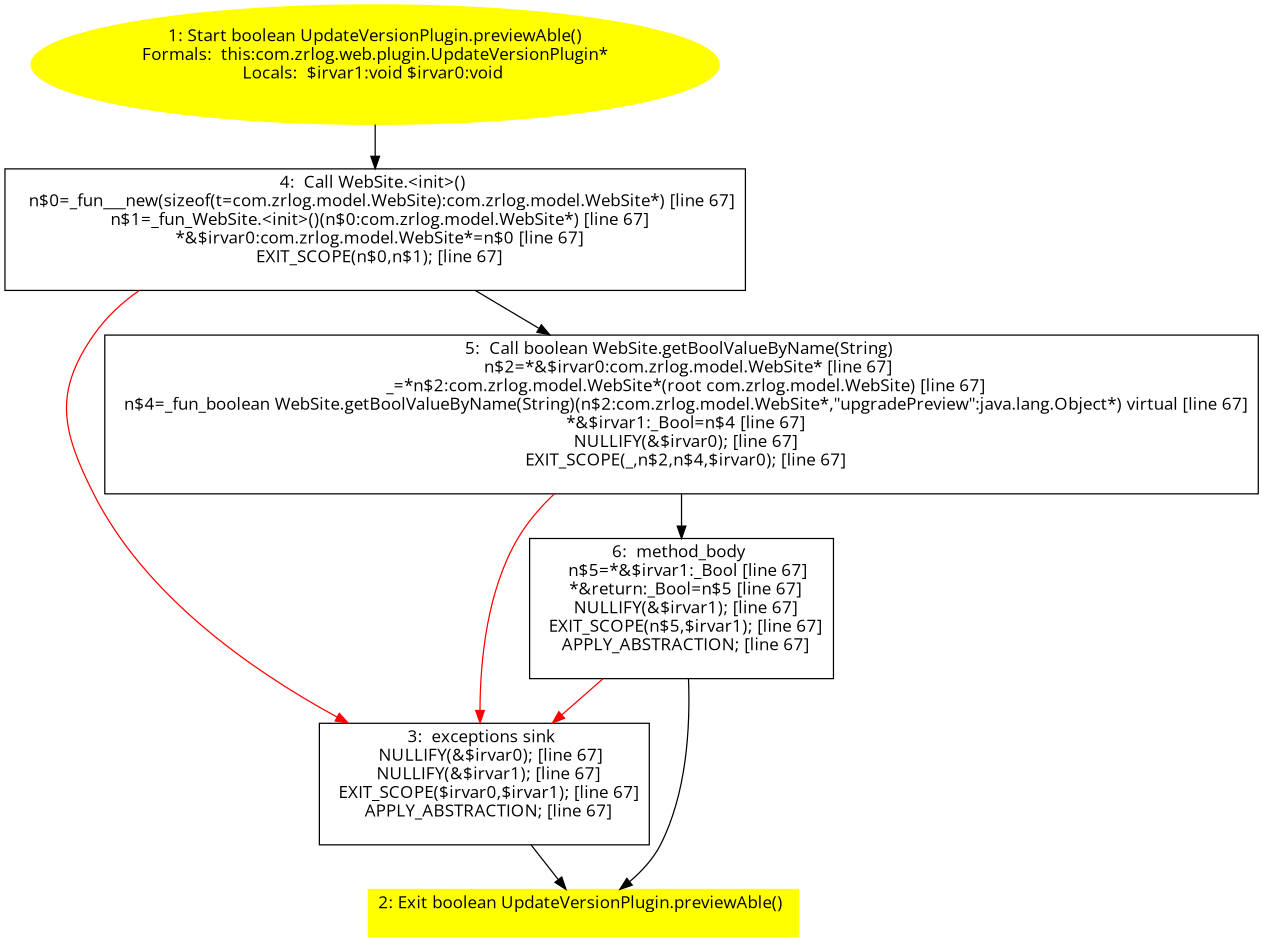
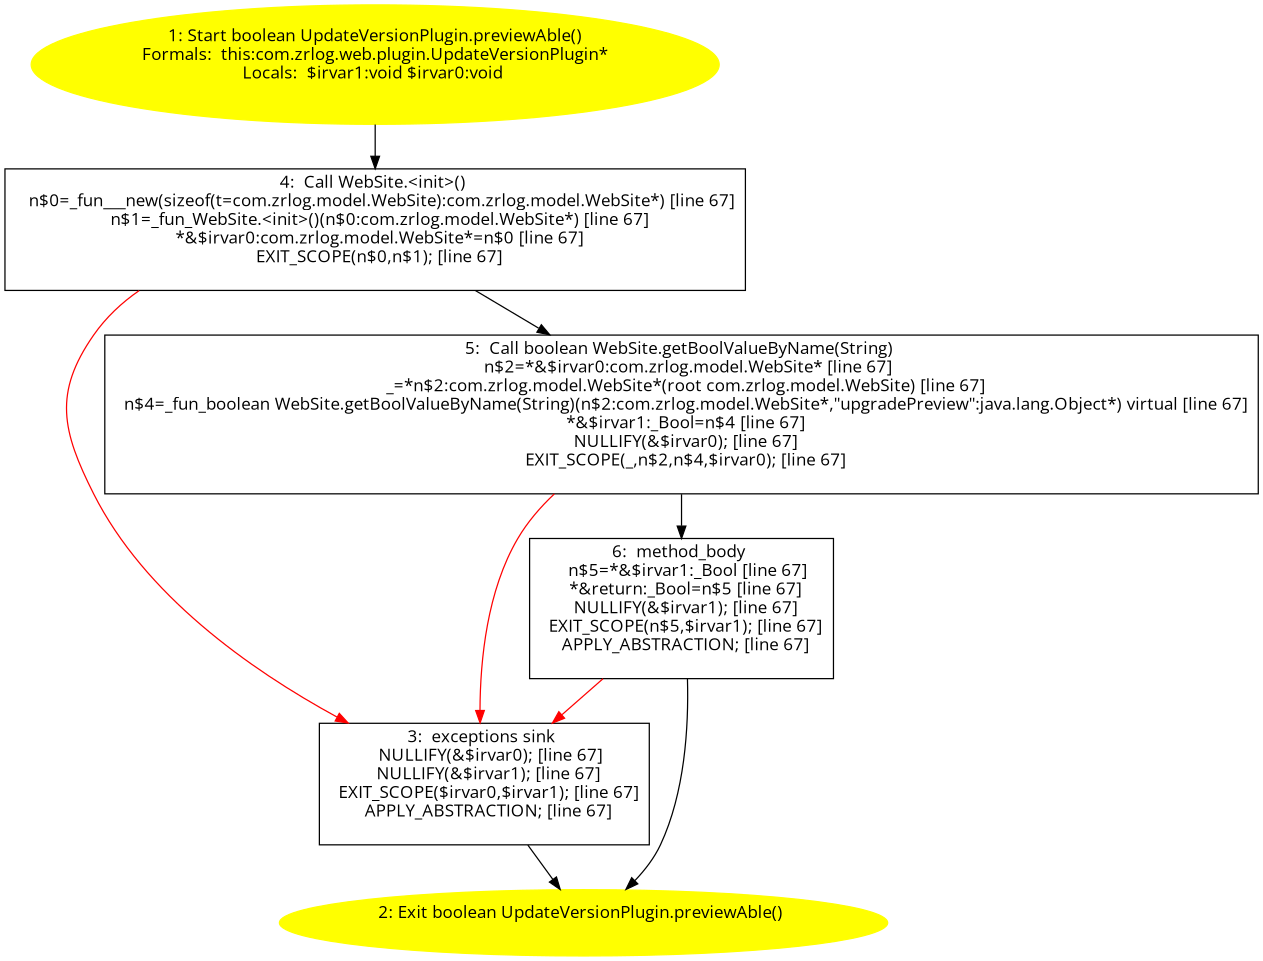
node "2: Exit boolean UpdateVersionPlugin.previewAble()": shape box -> ellipse
